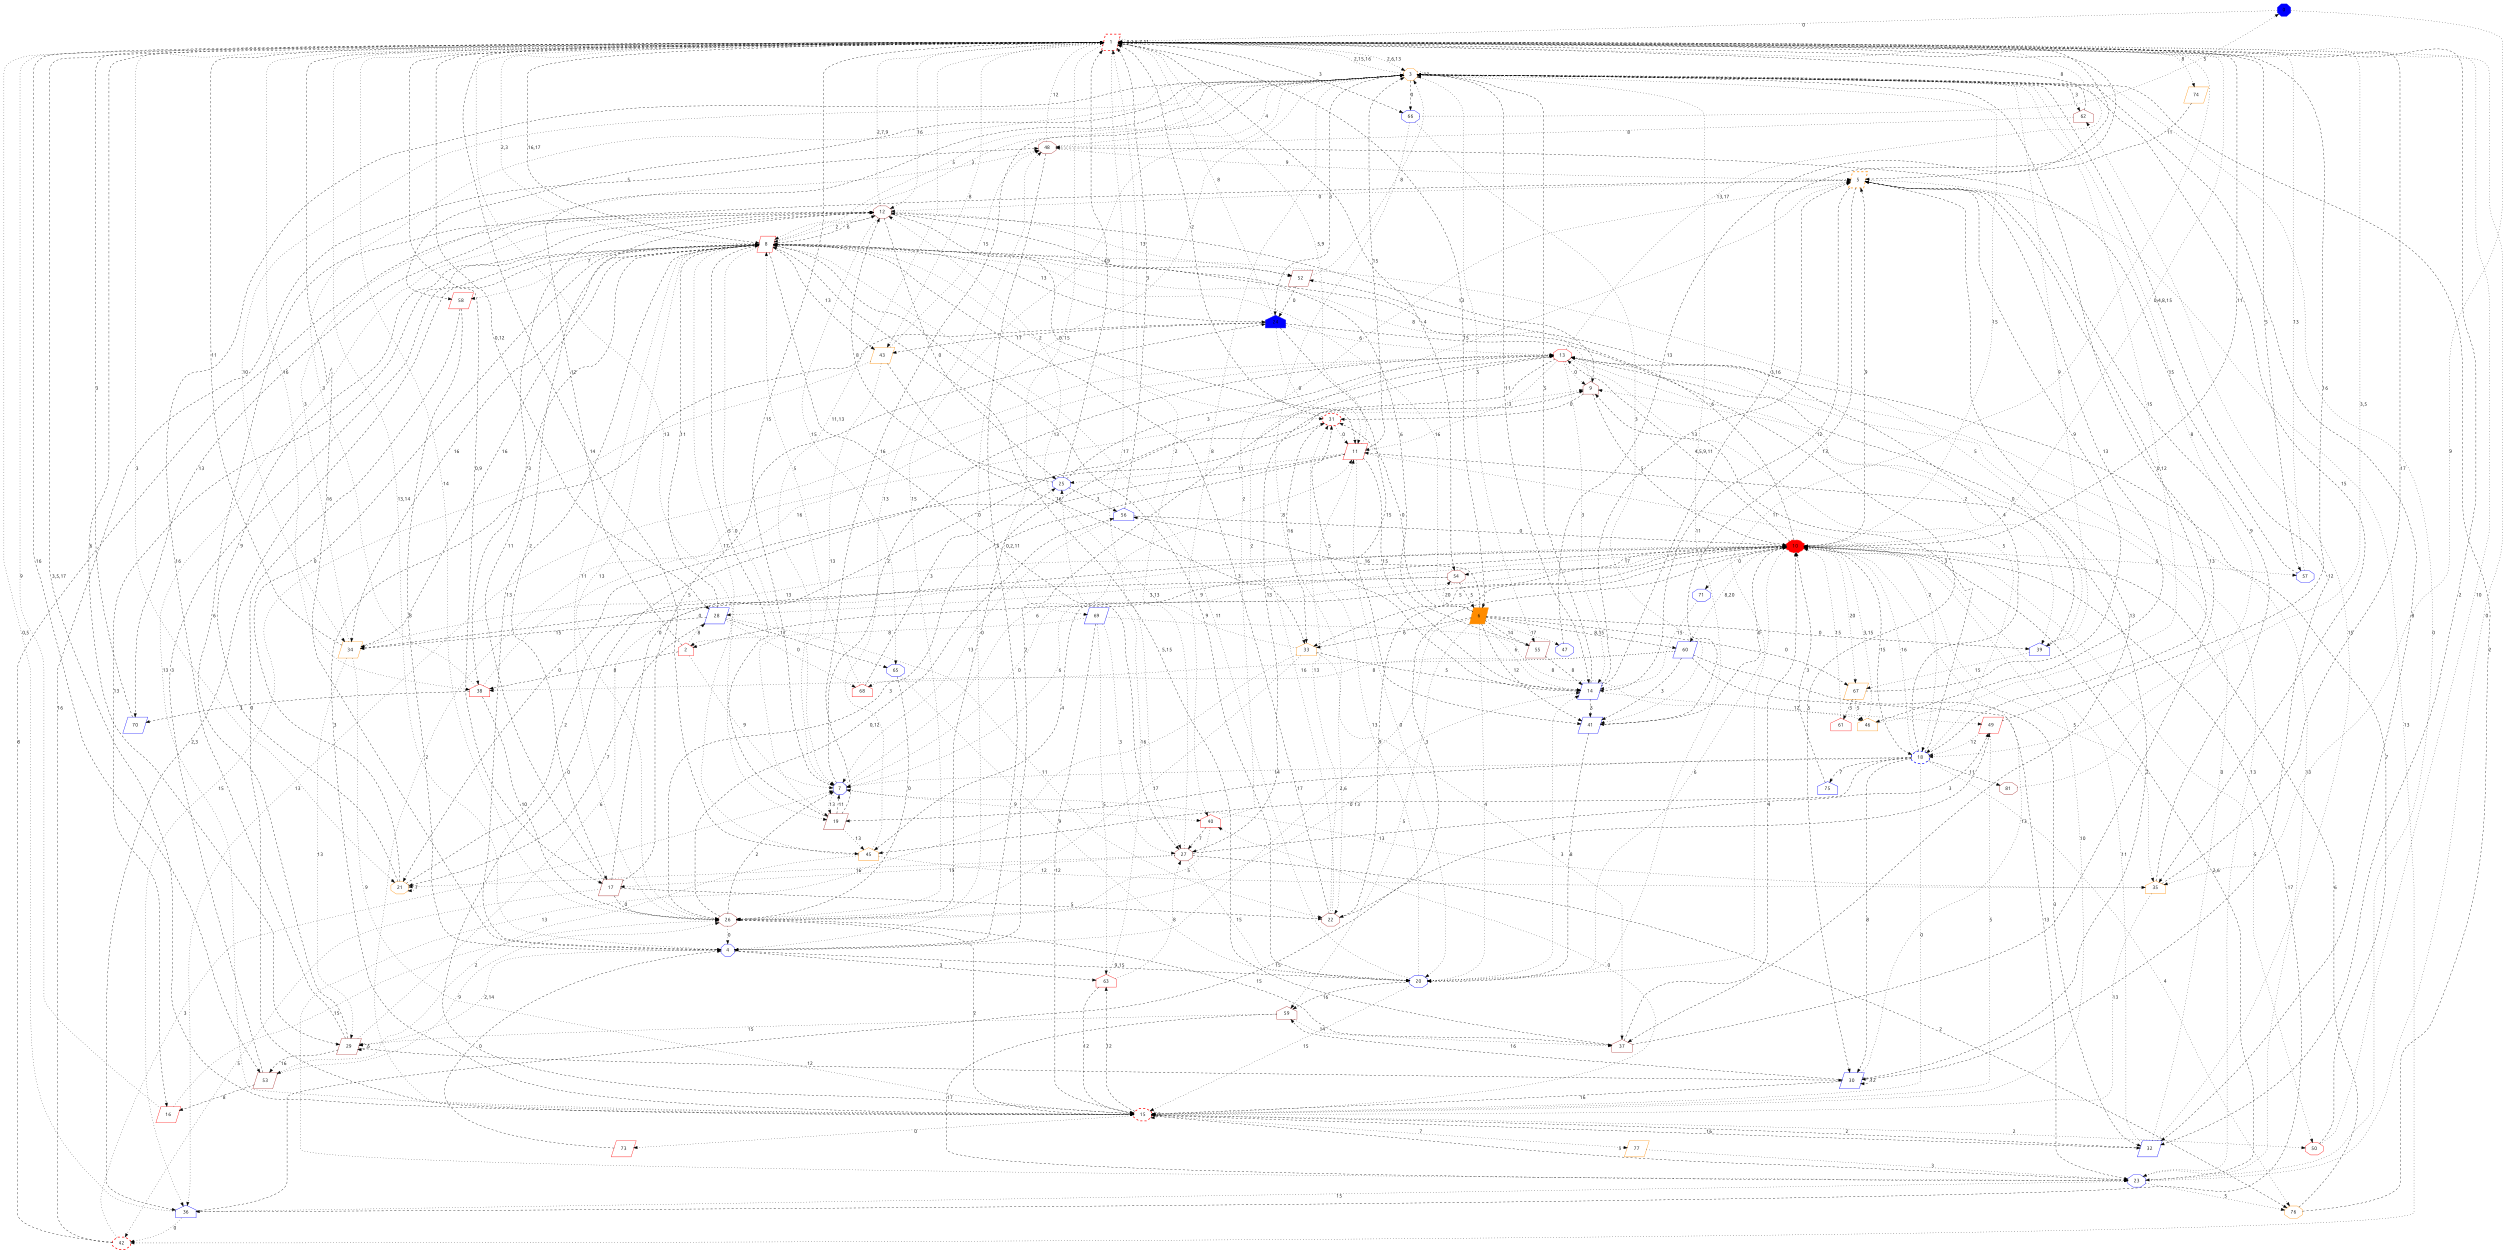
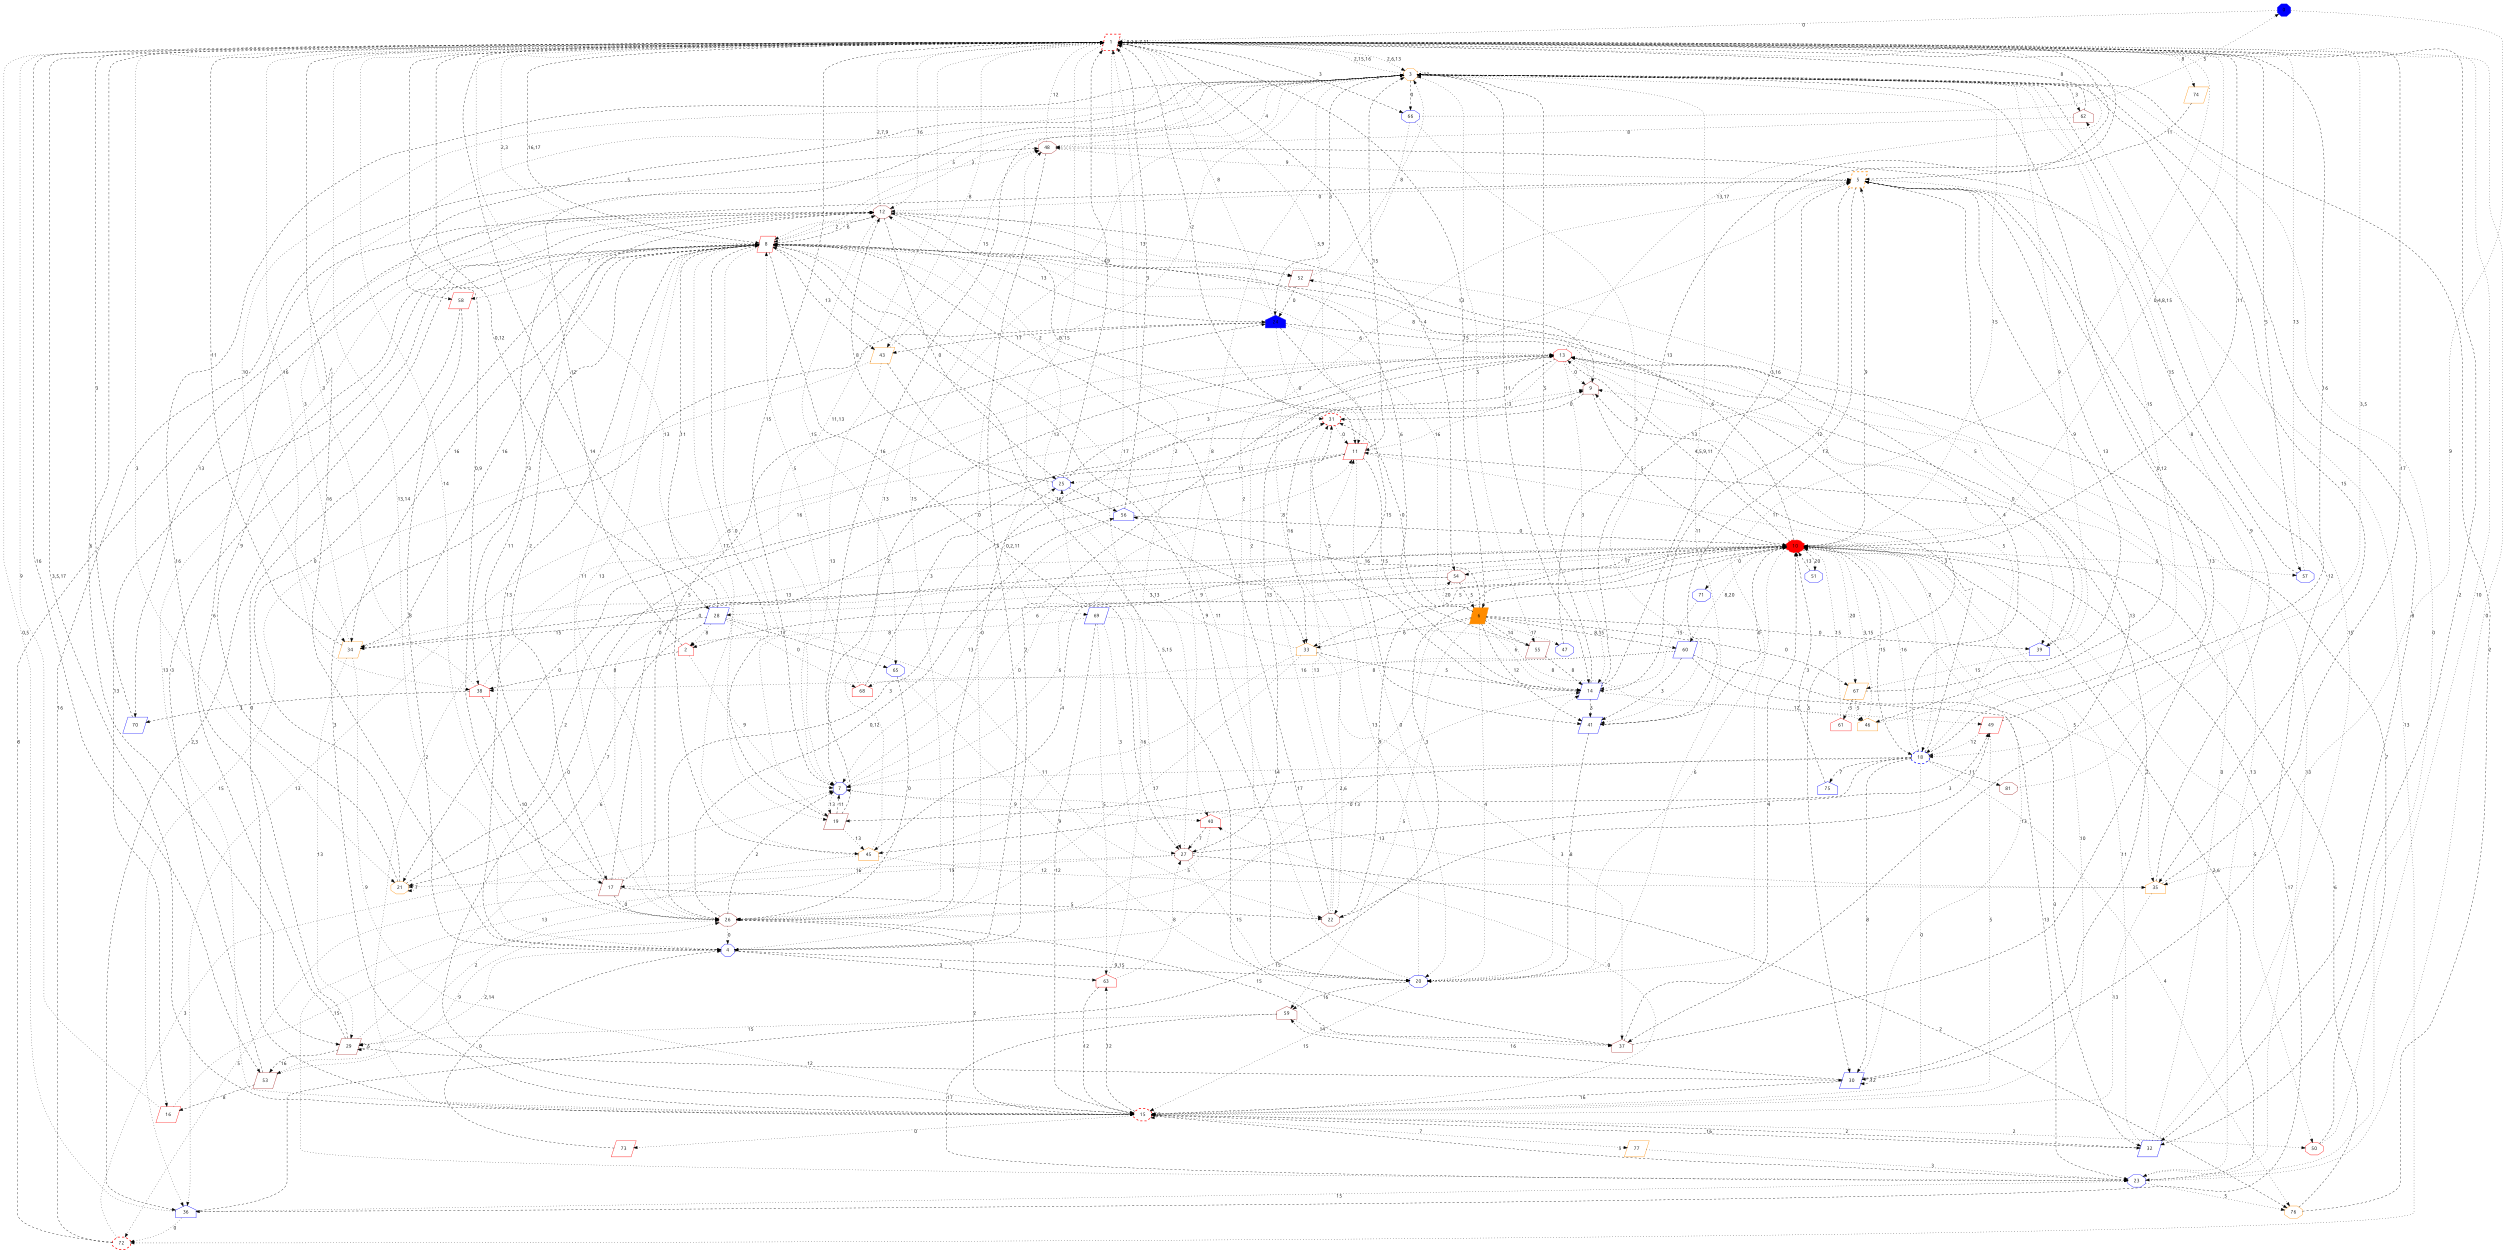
node "51": added
edge "2" -> "28": reversed
node "42": label "42" -> "72"
